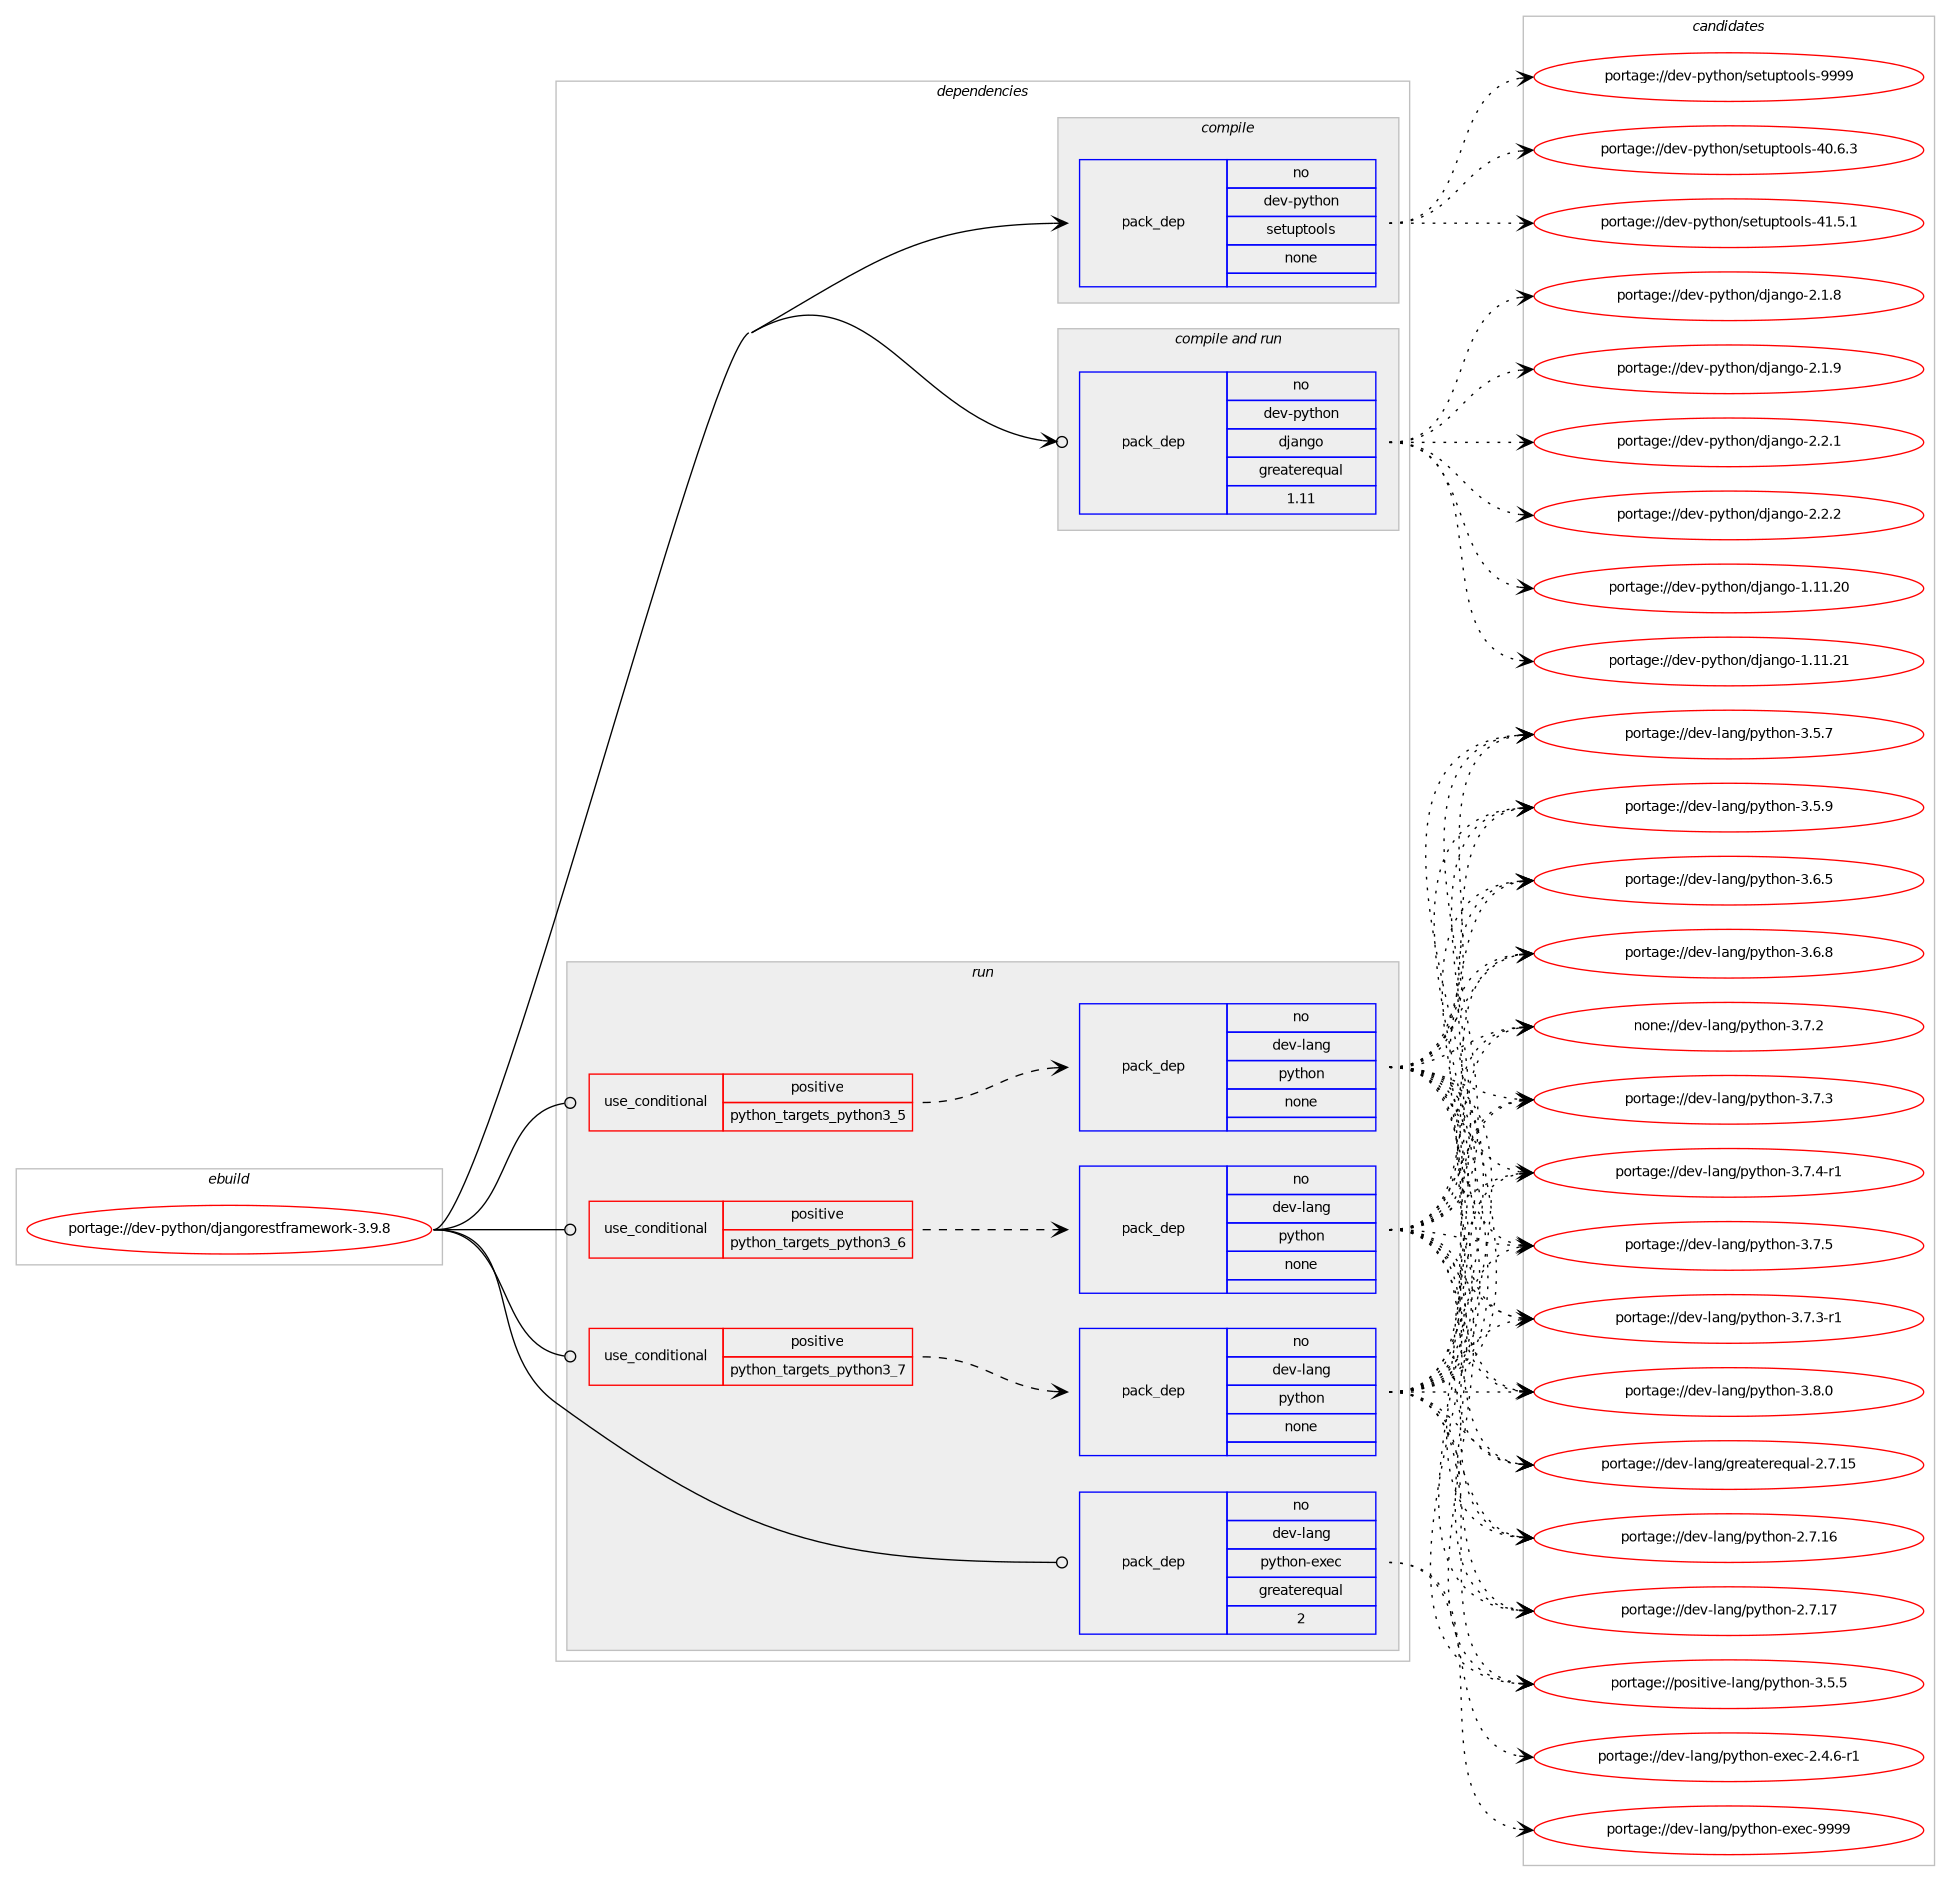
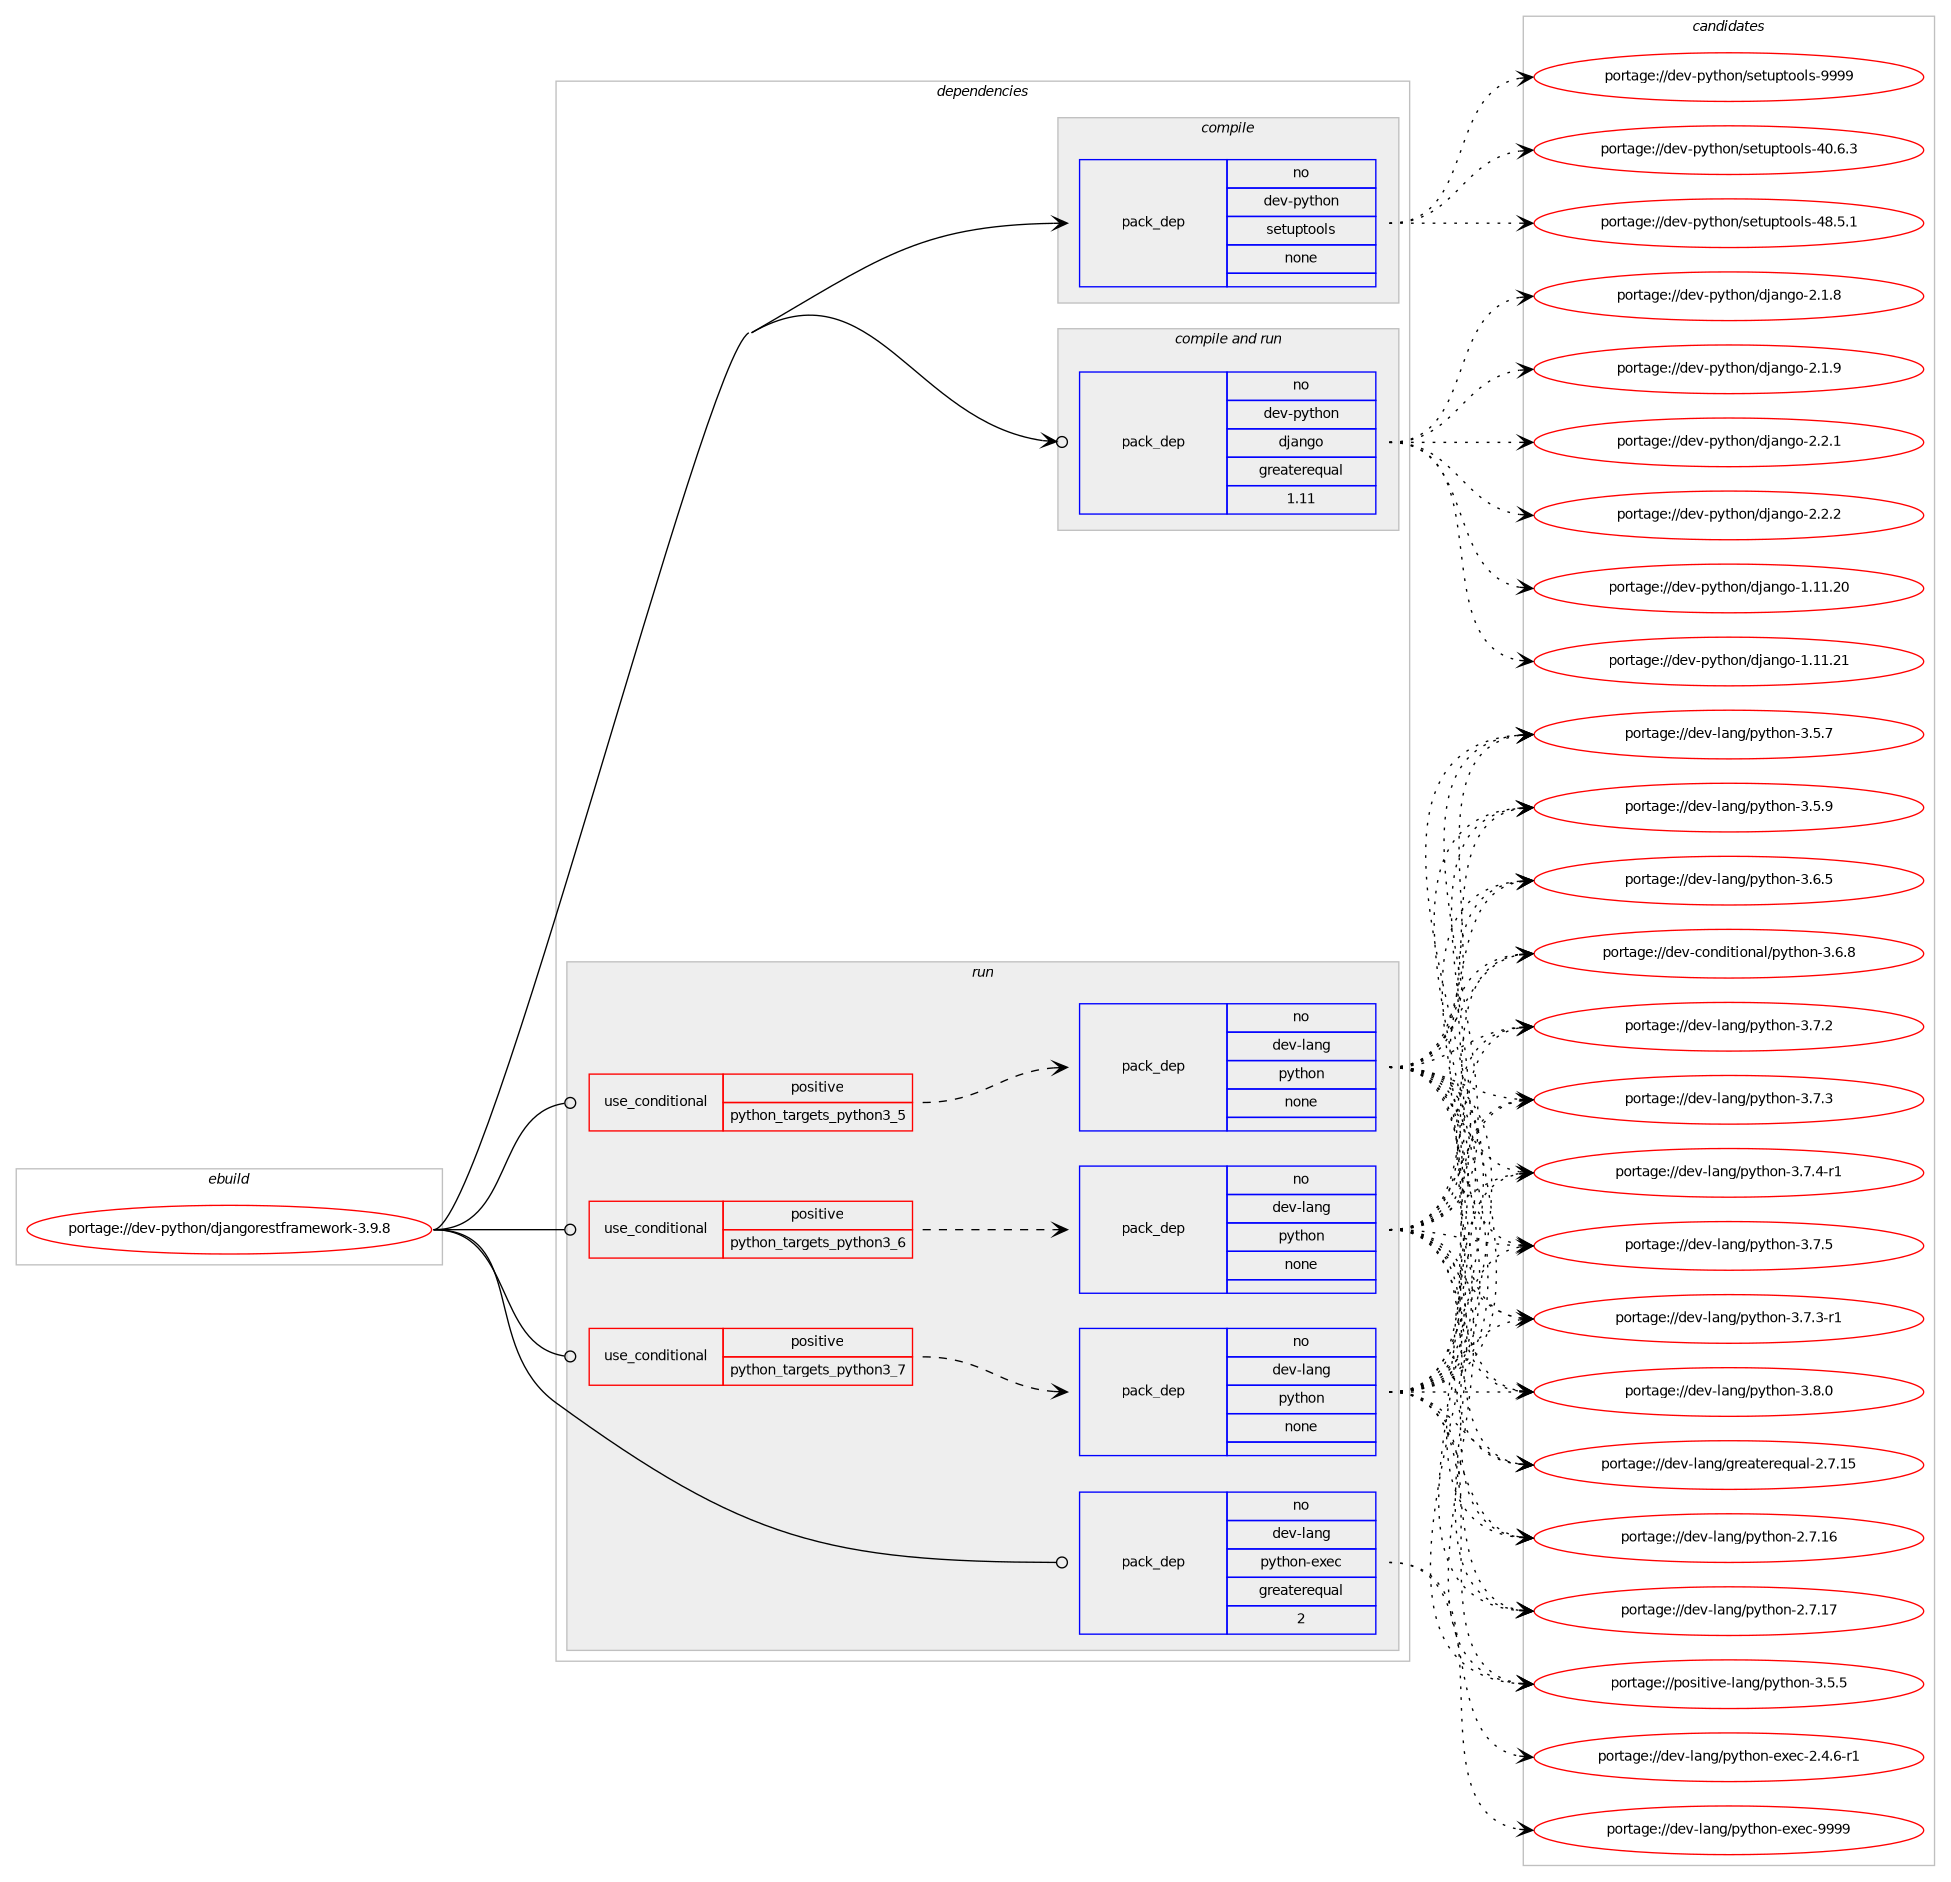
node "portage://dev-python/setuptools-41.5.1": label "portage://dev-python/setuptools-41.5.1" -> "portage://dev-python/setuptools-48.5.1"
node "portage://dev-lang/python-3.6.8": label "portage://dev-lang/python-3.6.8" -> "portage://dev-conditional/python-3.6.8"
node "none://dev-lang/python-3.7.2": label "none://dev-lang/python-3.7.2" -> "portage://dev-lang/python-3.7.2"
